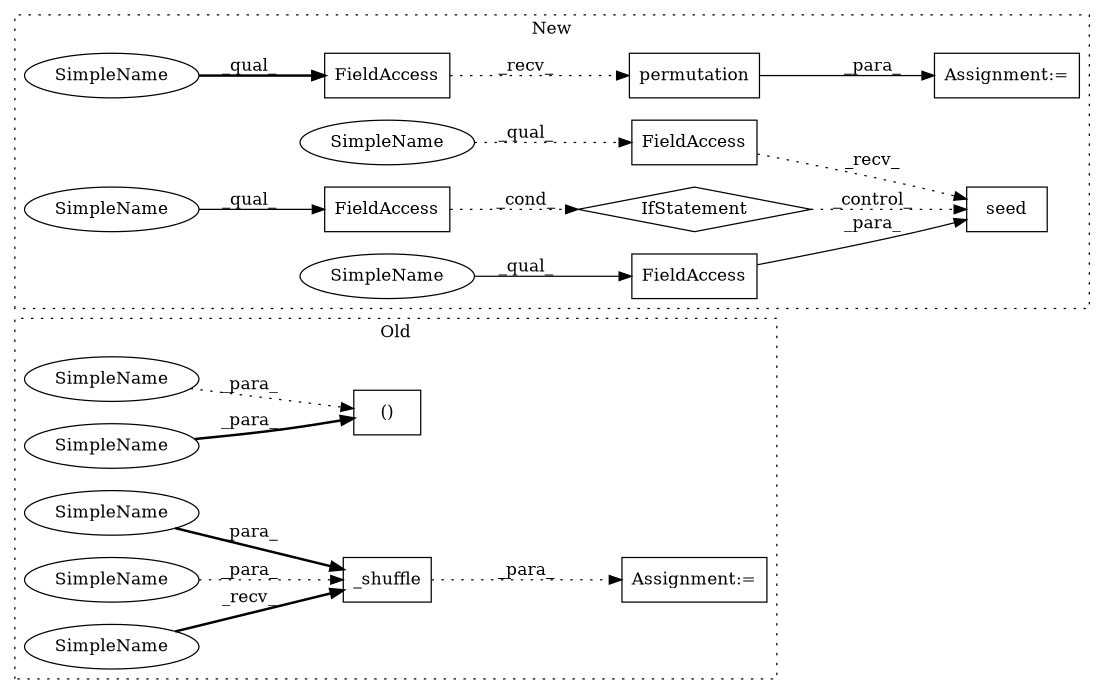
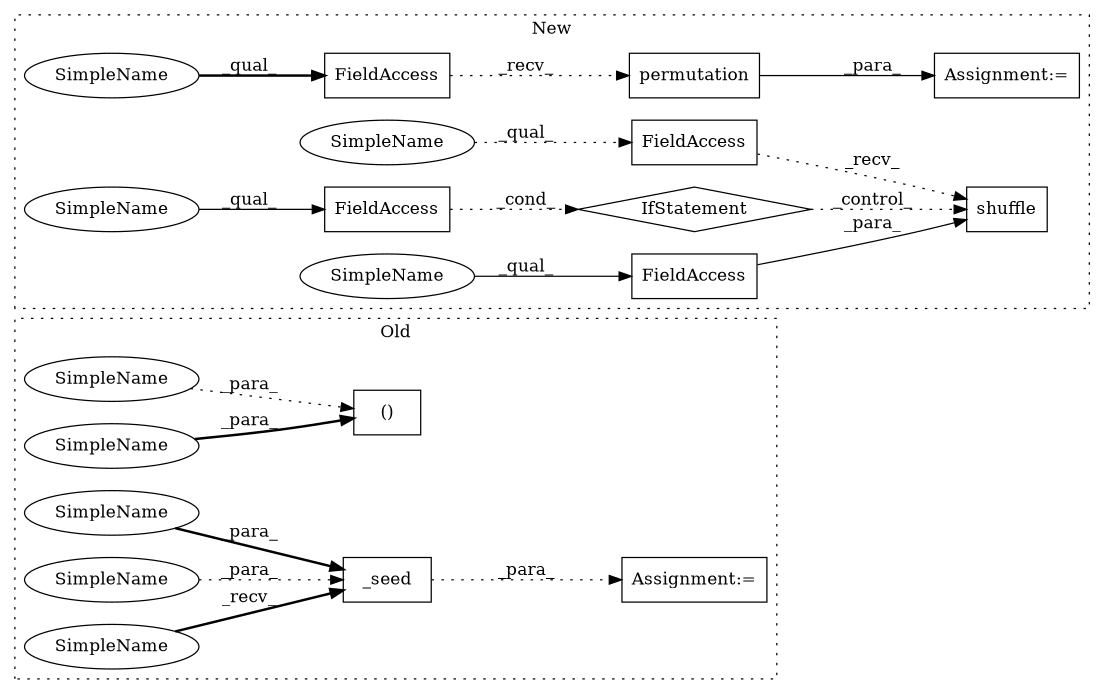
node "seed": label "seed" -> "shuffle"
node "_shuffle": label "_shuffle" -> "_seed"
